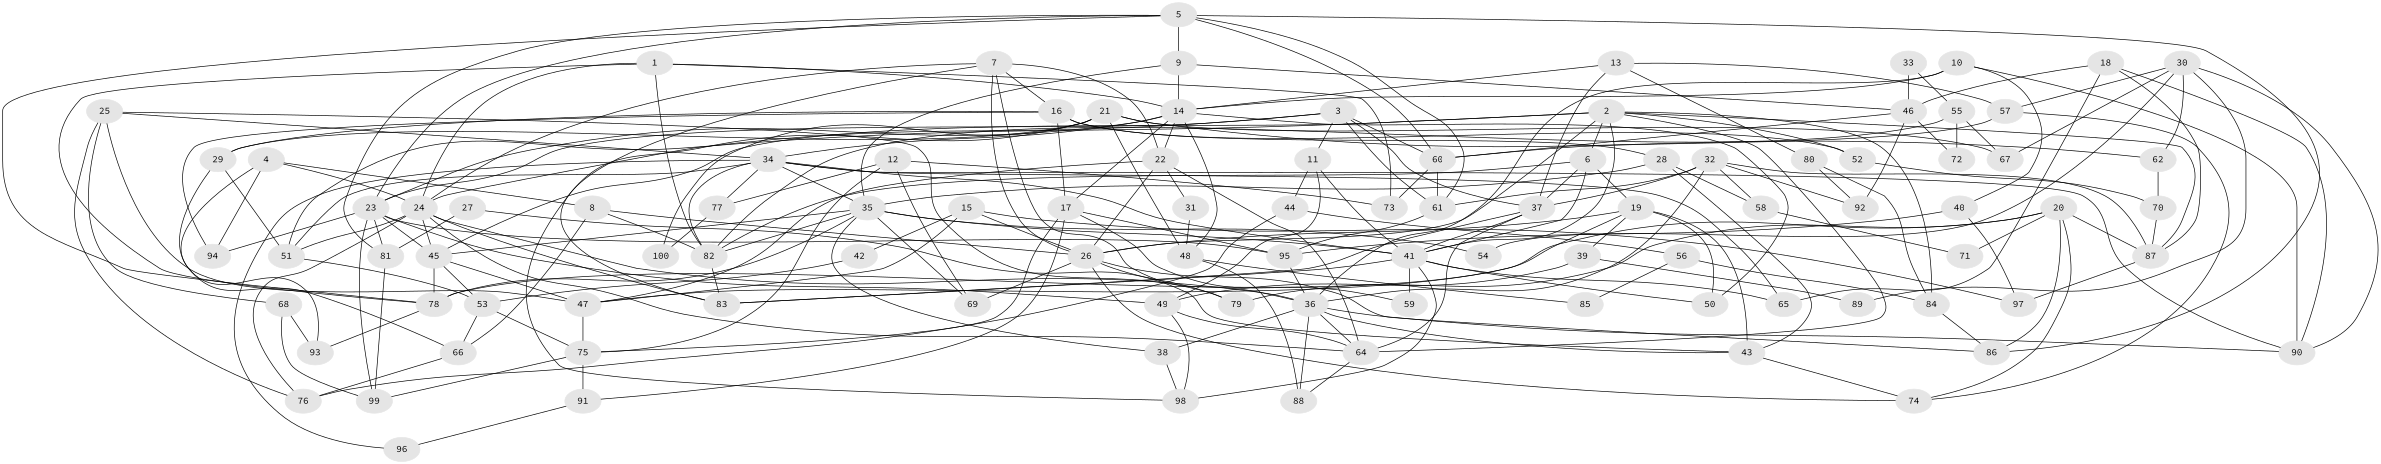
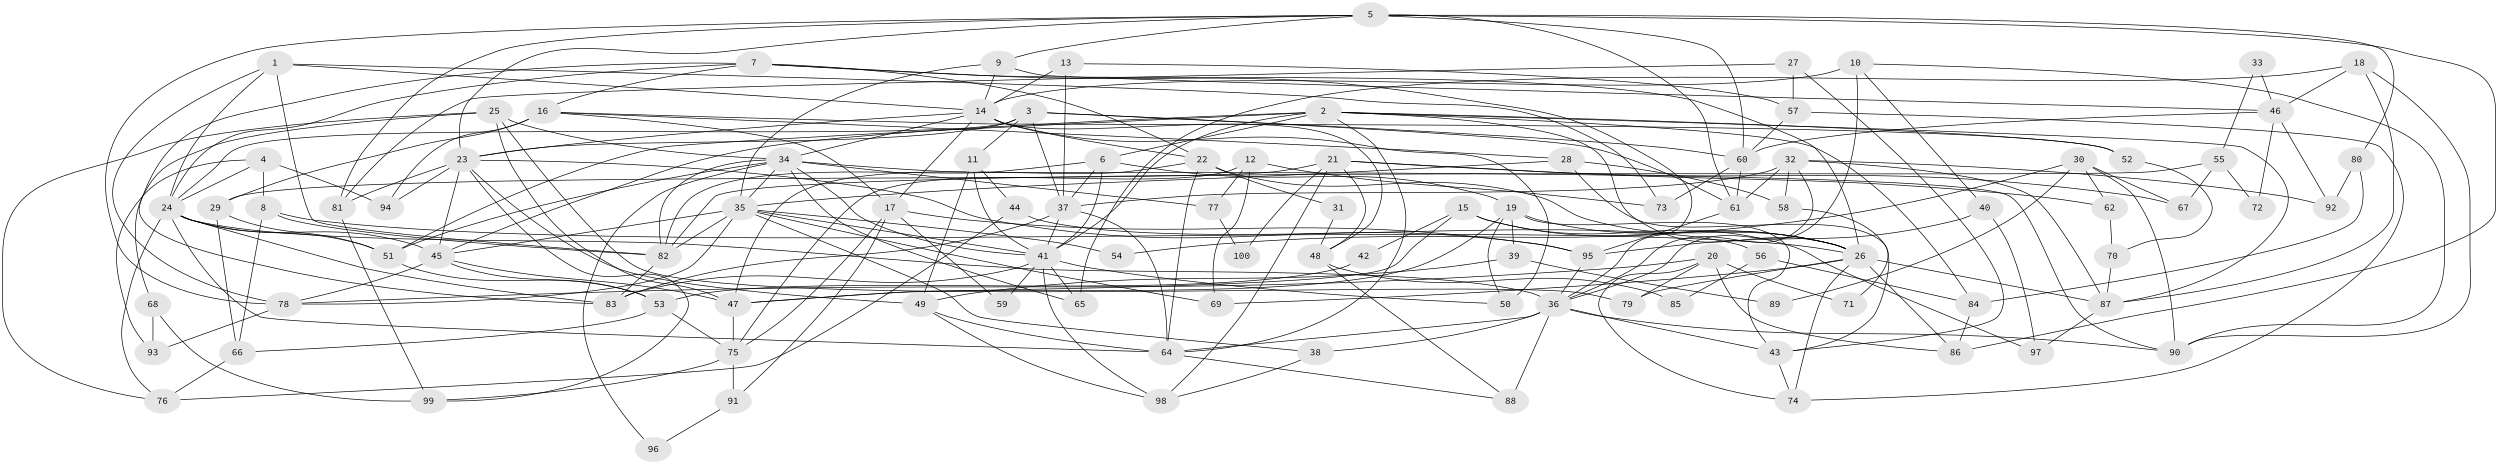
edge "30" -- "57": now "27" -- "57"
edge "13" -- "80": now "5" -- "80"
edge "20" -- "87": now "26" -- "87"
